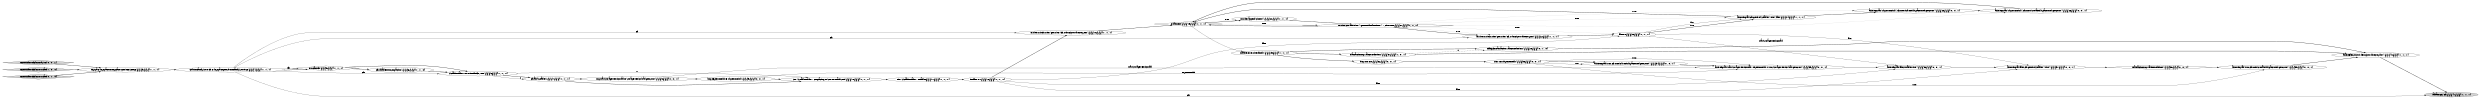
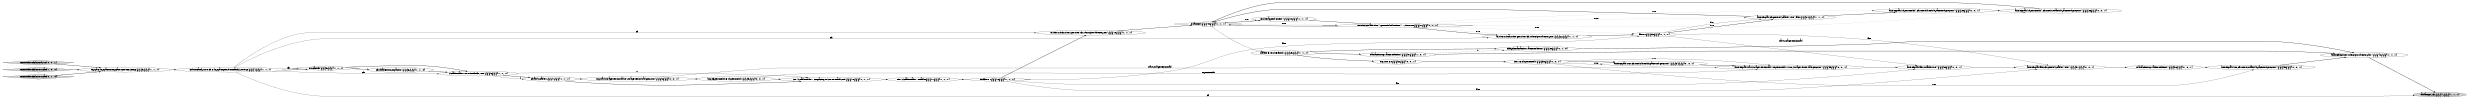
node "TransactionLog.waitForDeletions()@@@38@@@['0', '0', '1']": shape diamond -> ellipse
node "int files = 1@@@12@@@['1', '1', '1']": shape ellipse -> diamond
